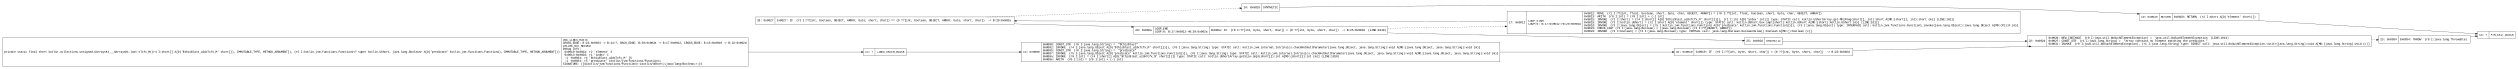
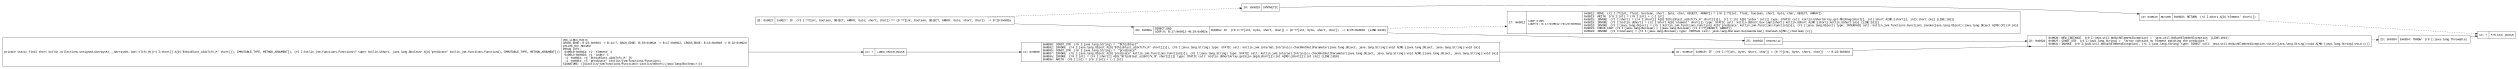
edge "17: 0x0012" -> "18: 0x0027": removed
edge "19: 0x0029" -> "14: ?": style solid -> dashed
node "20: 0x002a": text "LOOP_END" -> "DIRECT_END"
